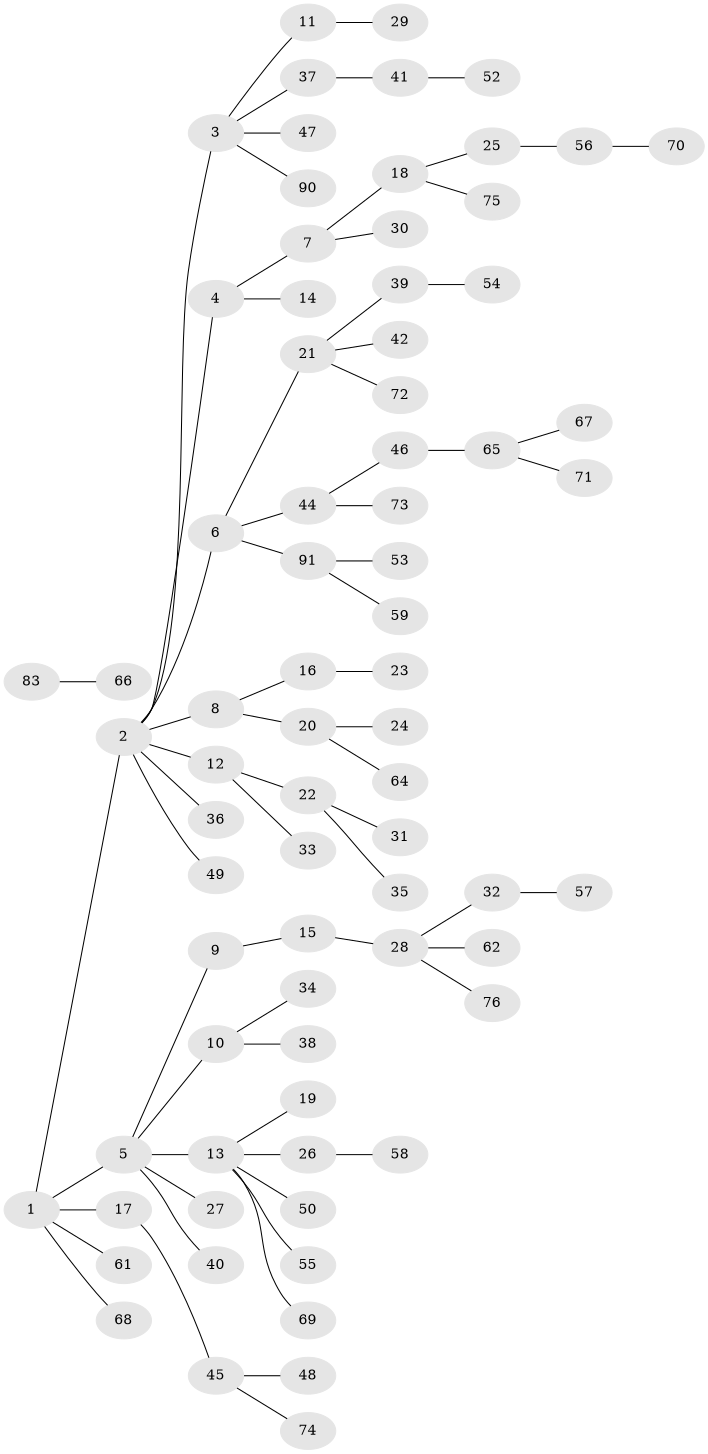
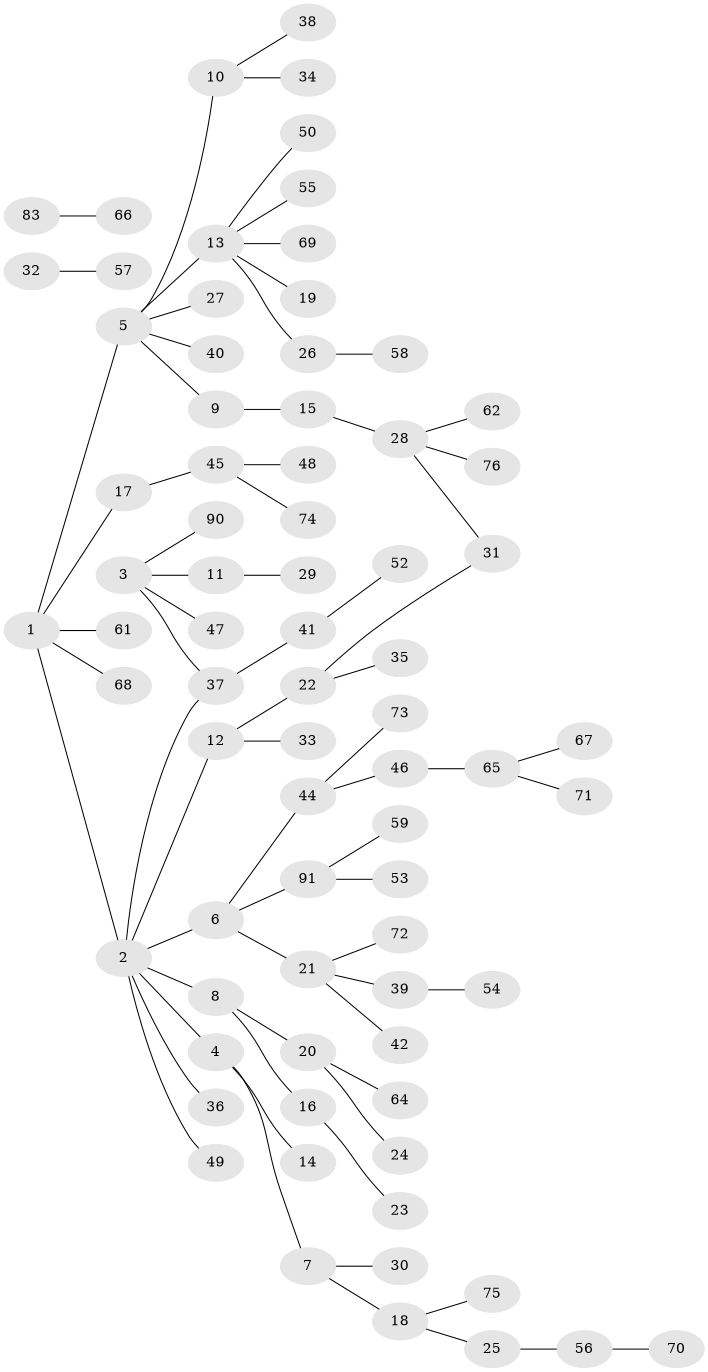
edge "3" -- "2": now "37" -- "2"
edge "32" -- "28": now "31" -- "28"
